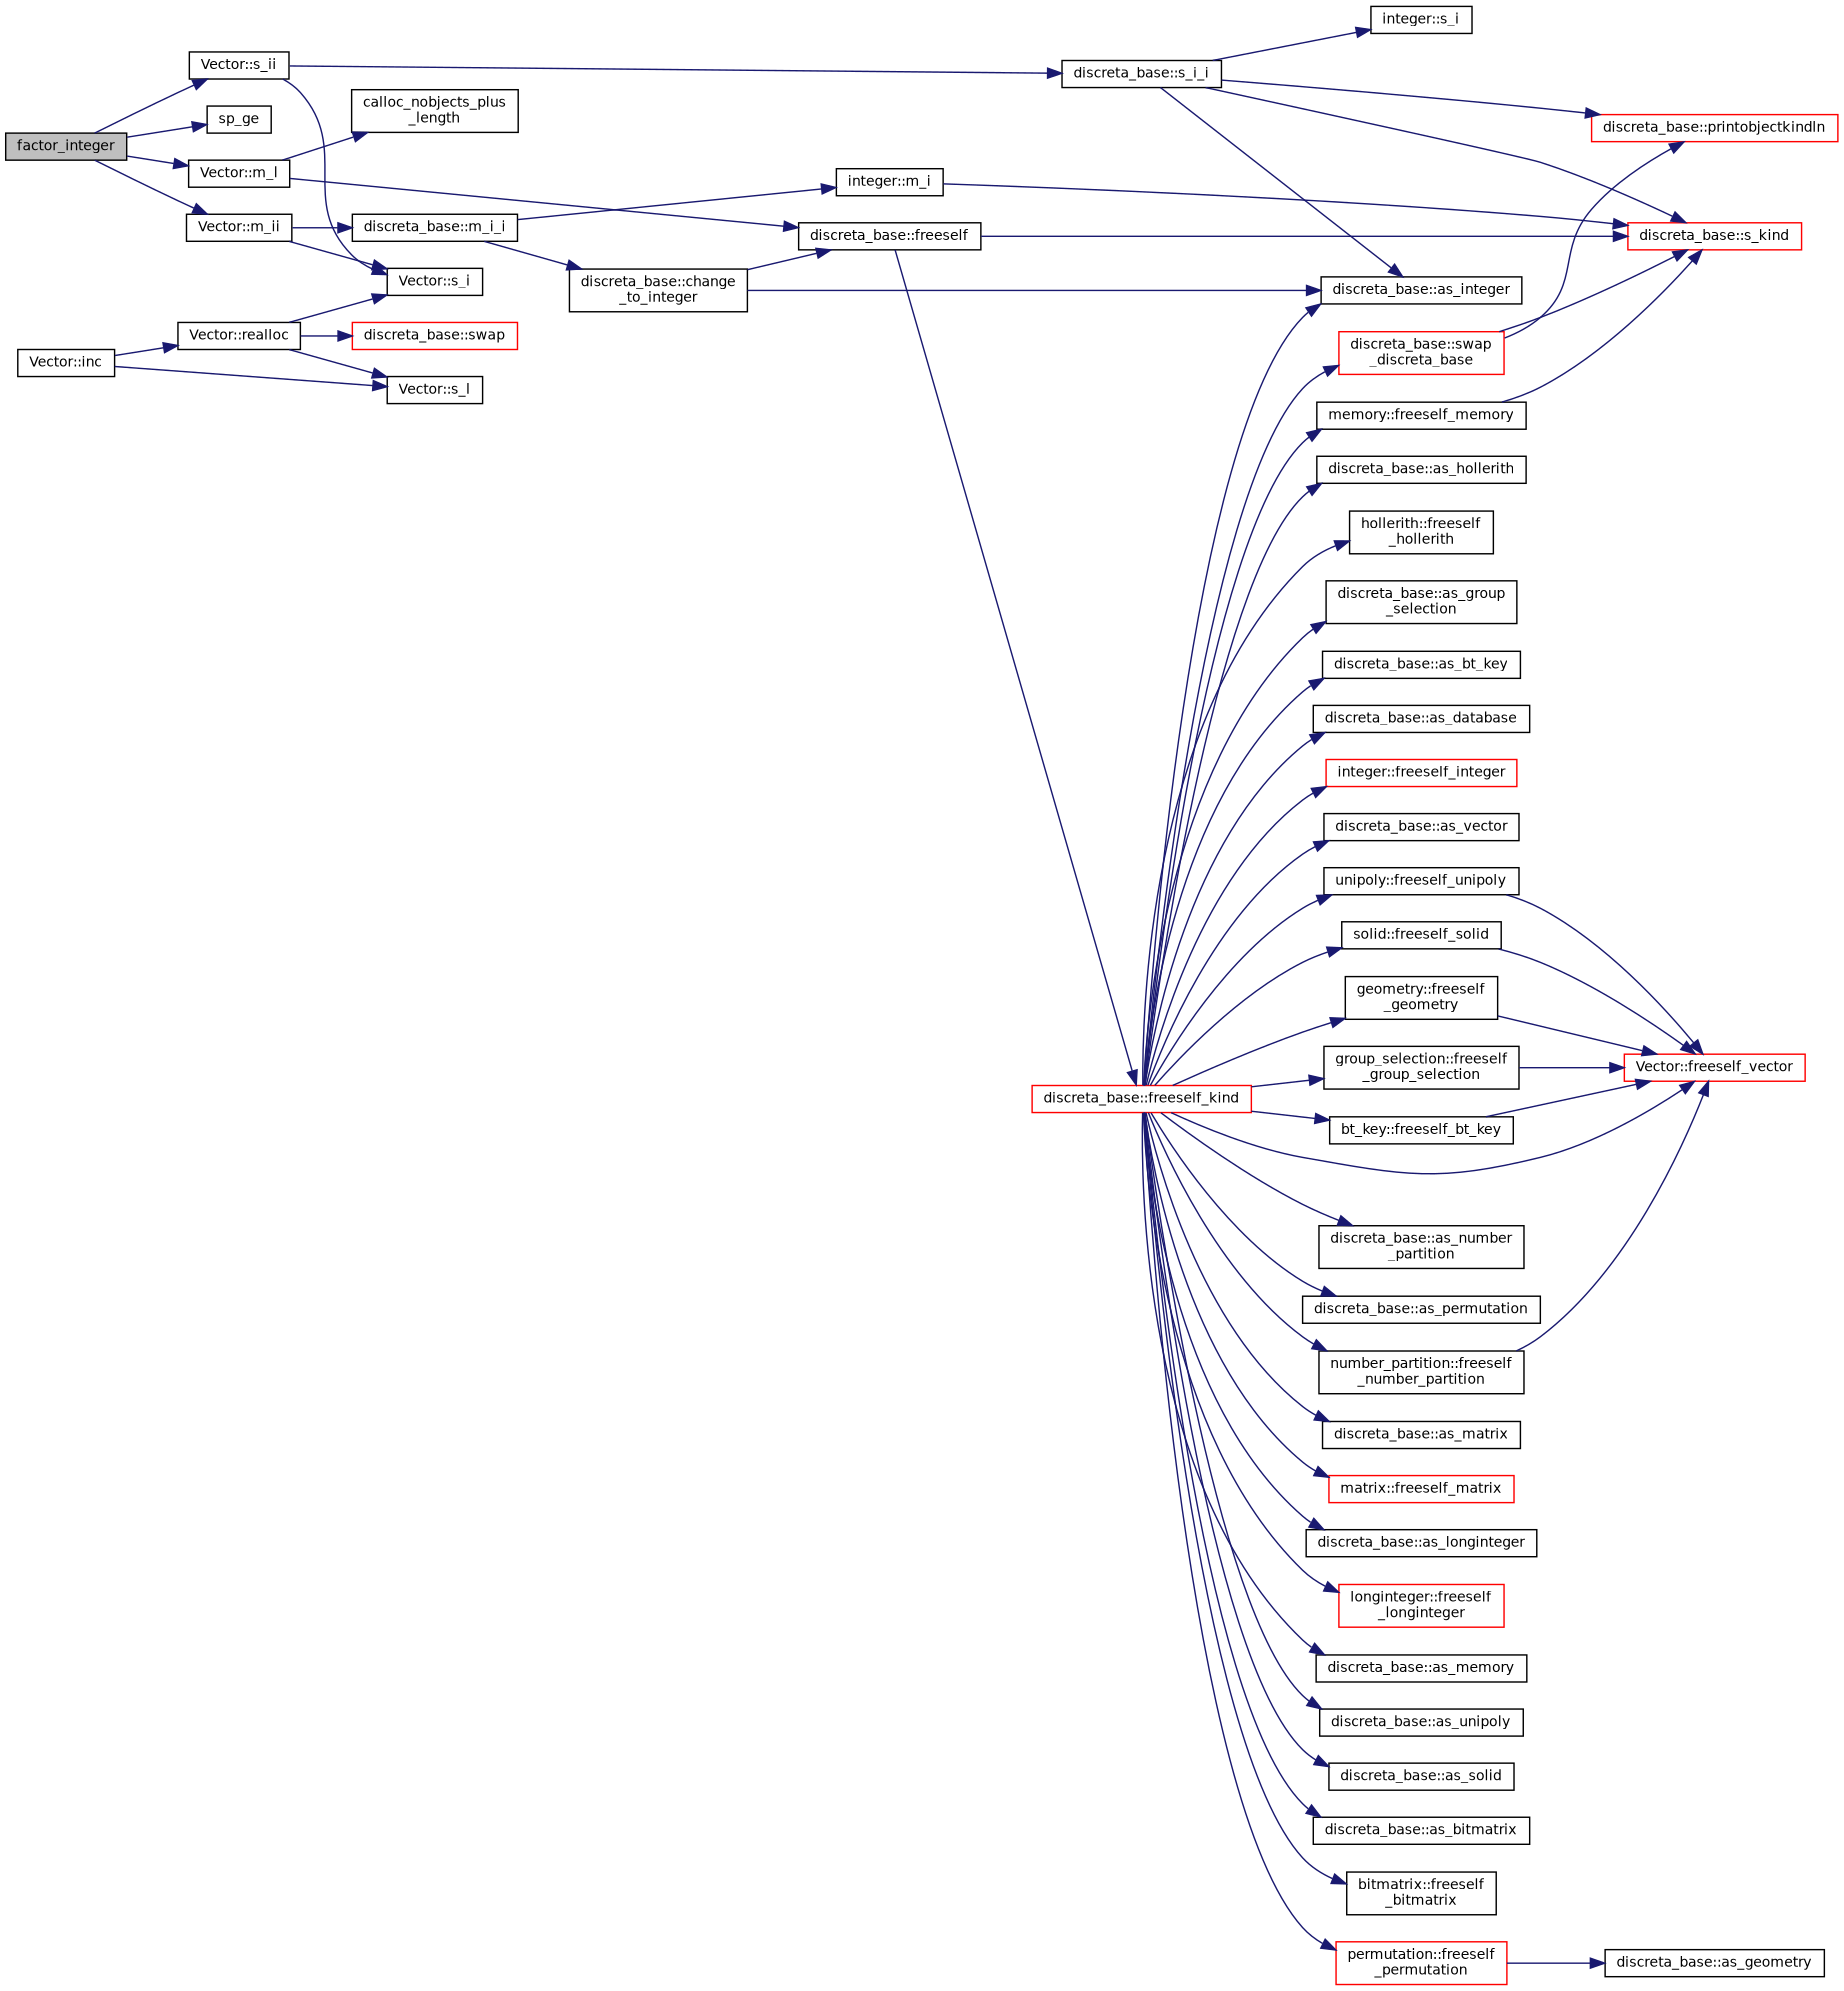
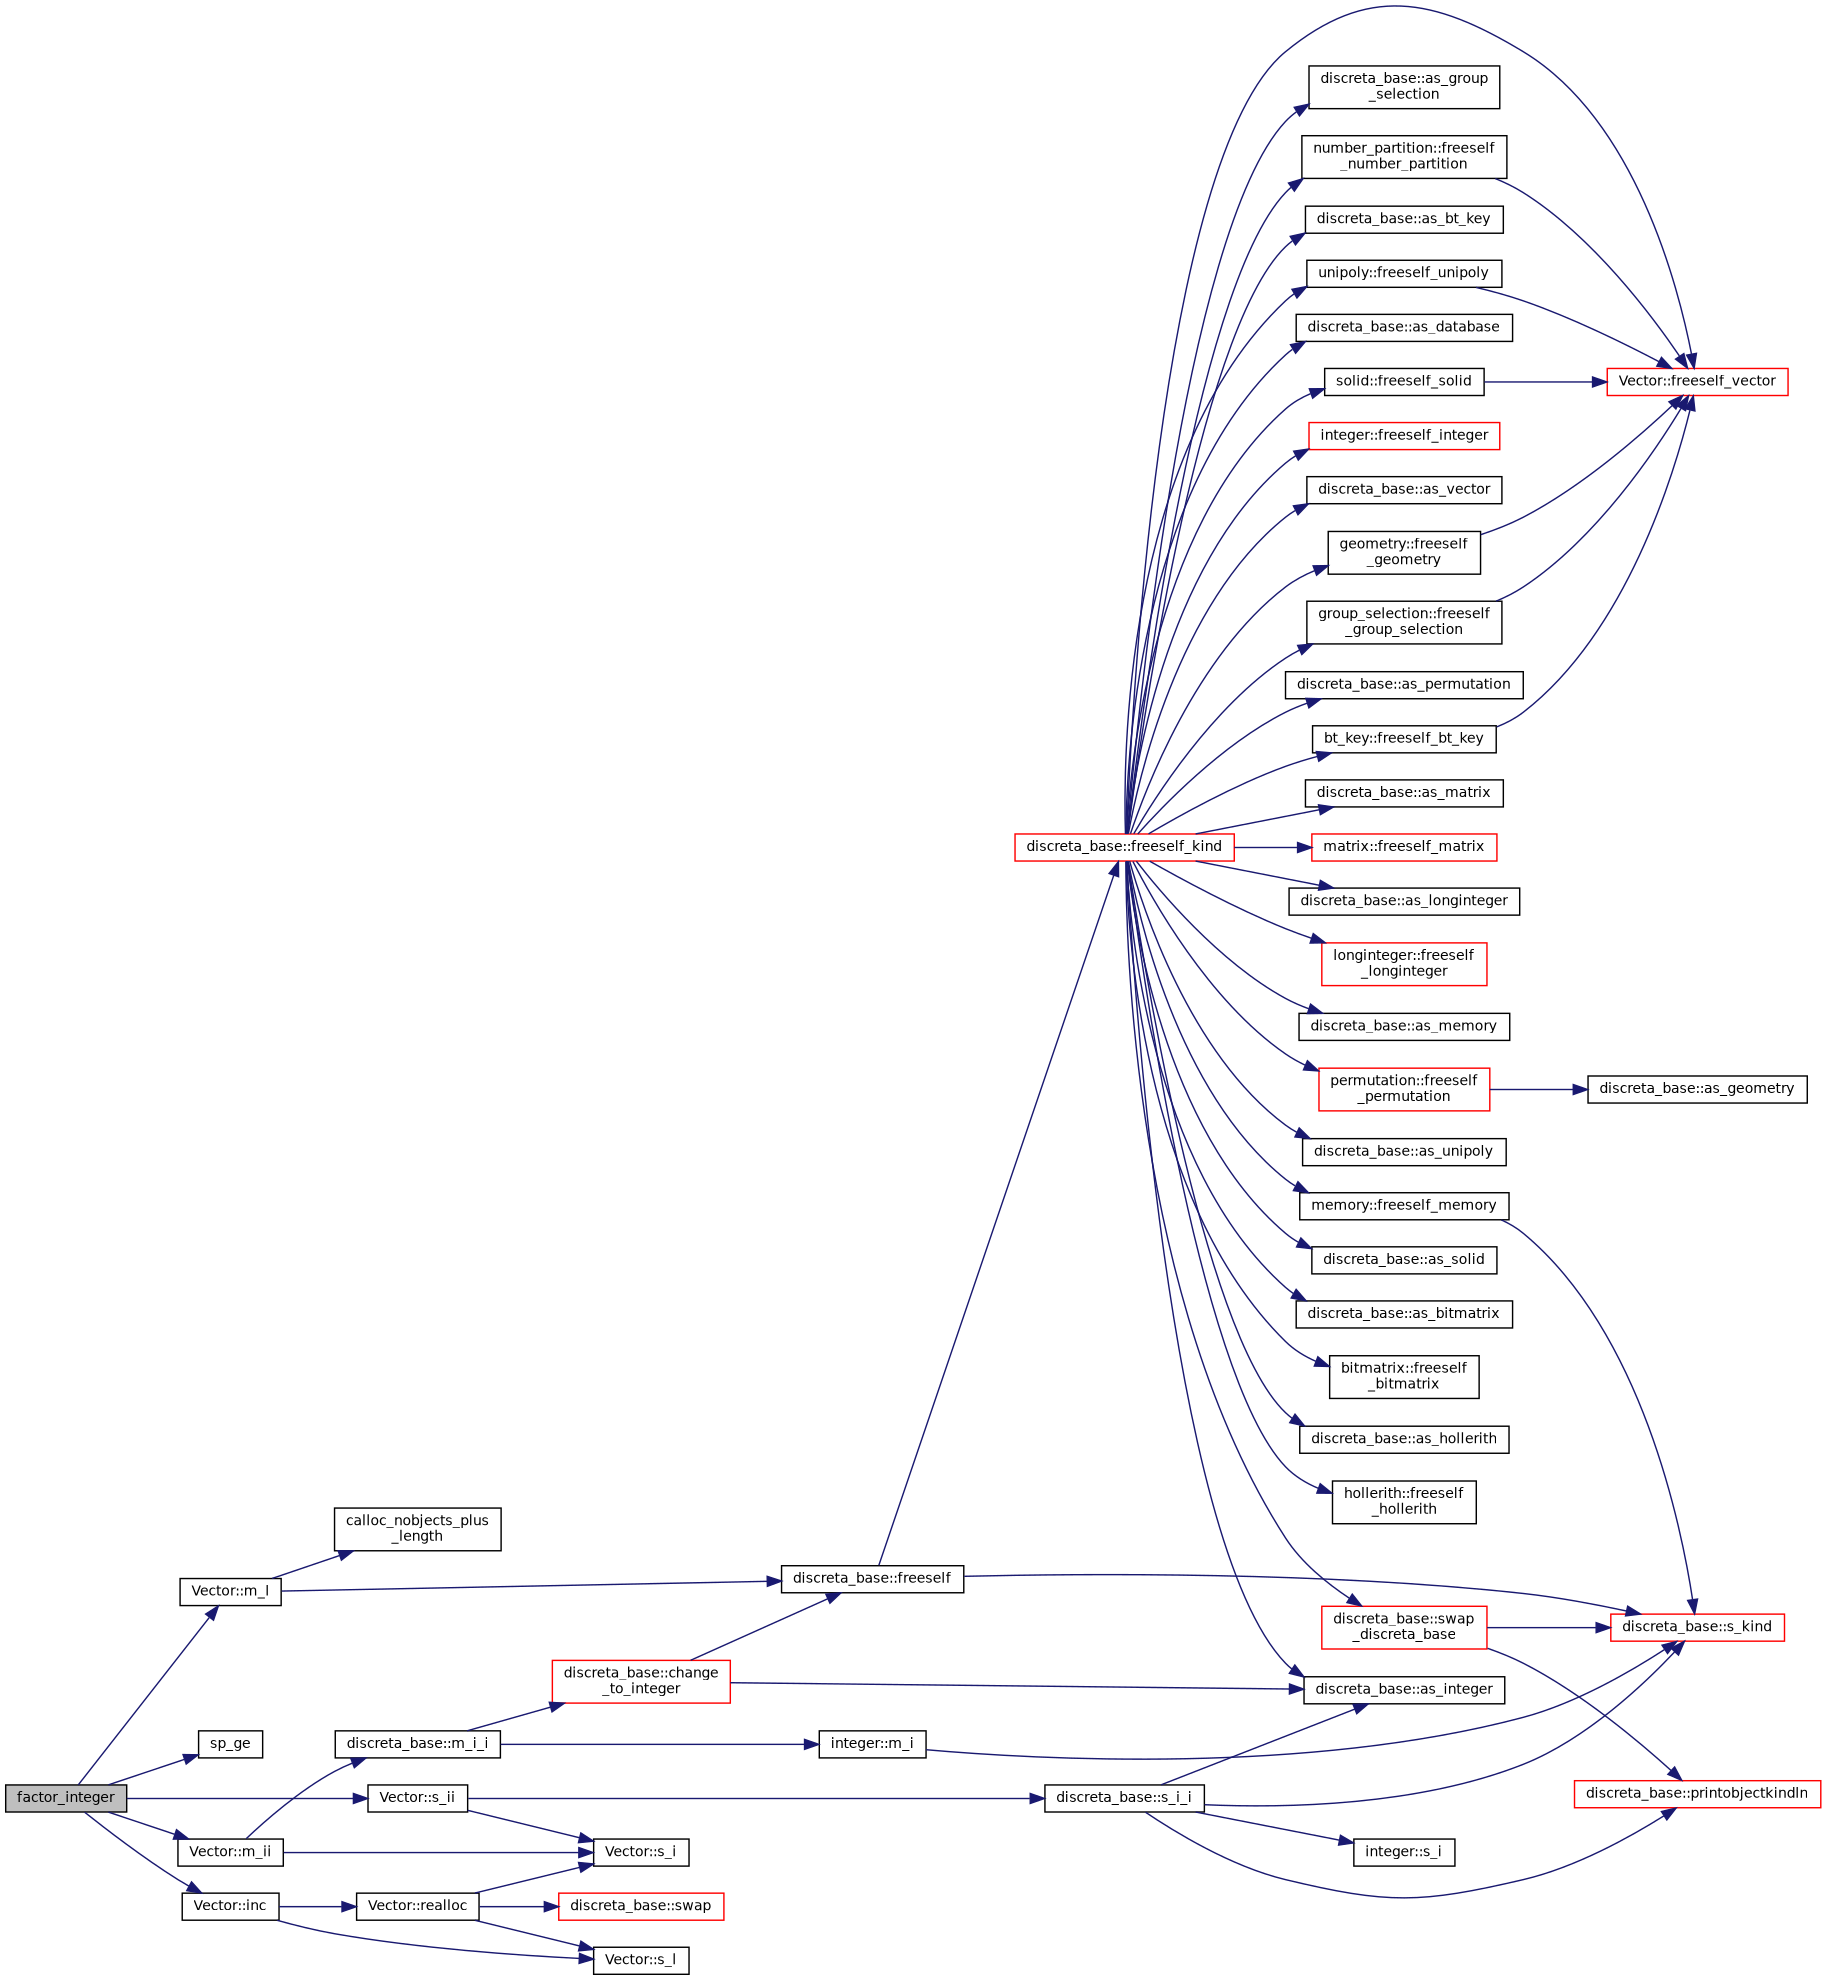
node "discreta_base::change _to_integer": color black -> red
node "discreta_base::as_number _partition": removed
edge "factor_integer" -> "Vector::inc": added
